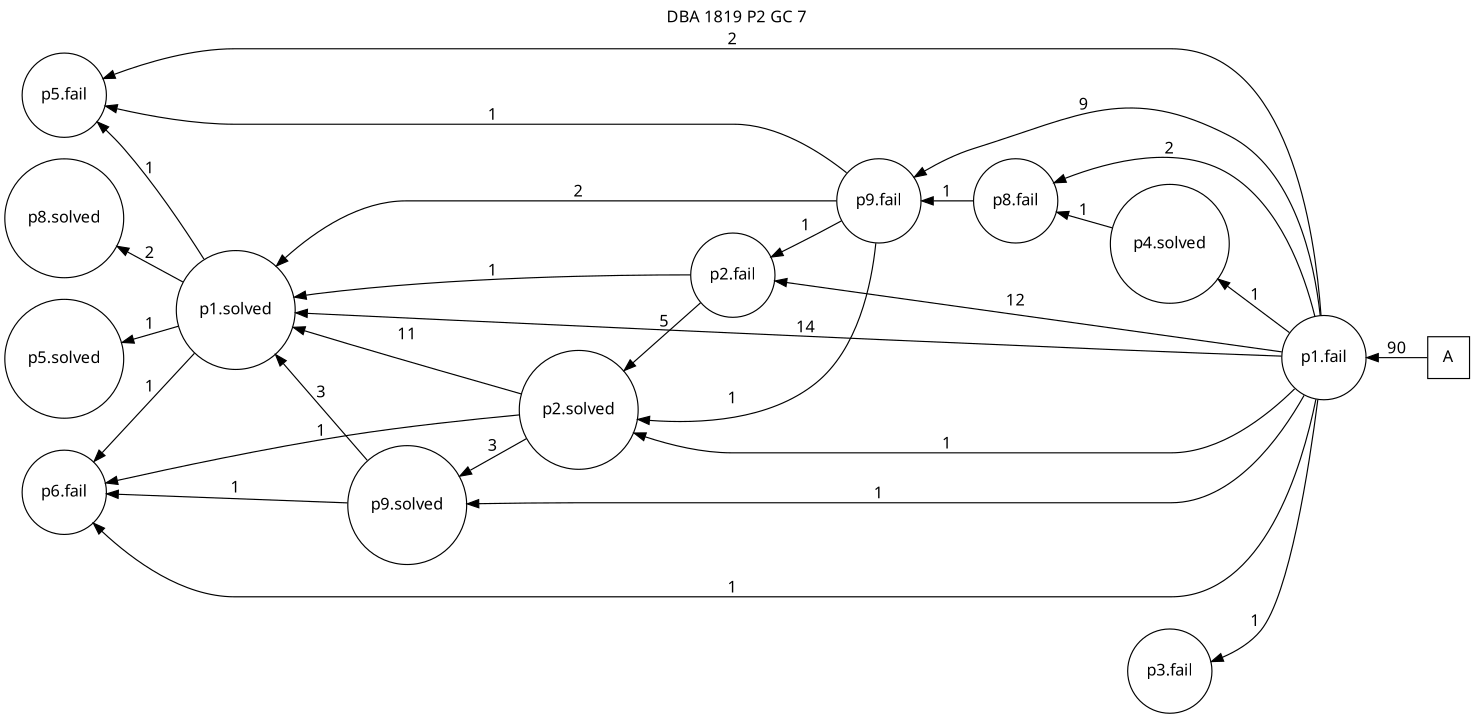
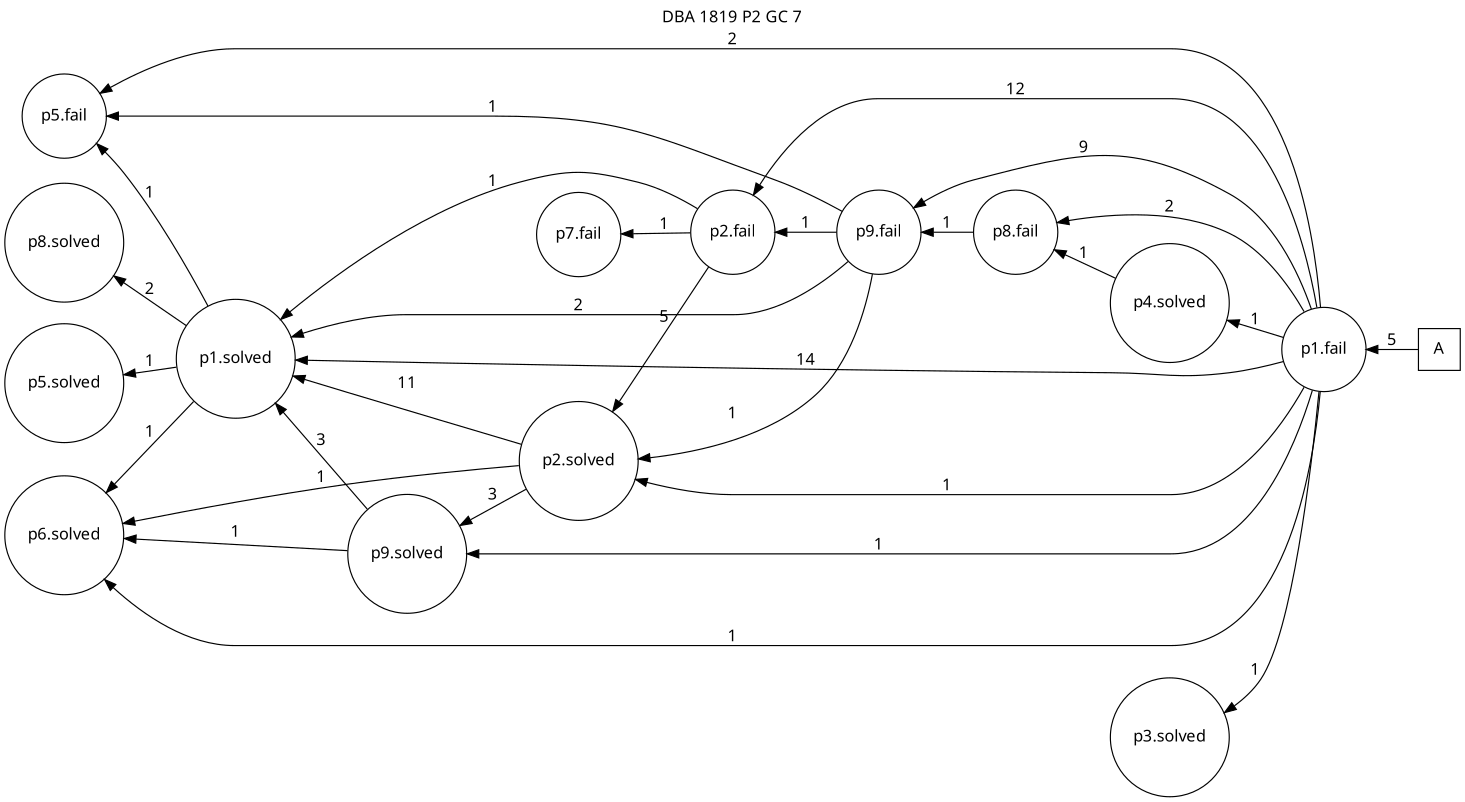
node "p7.fail": added
edge "A" -> "p1.fail": label "90" -> "5"
node "p6.fail": label "p6.fail" -> "p6.solved"
node "p3.fail": label "p3.fail" -> "p3.solved"
